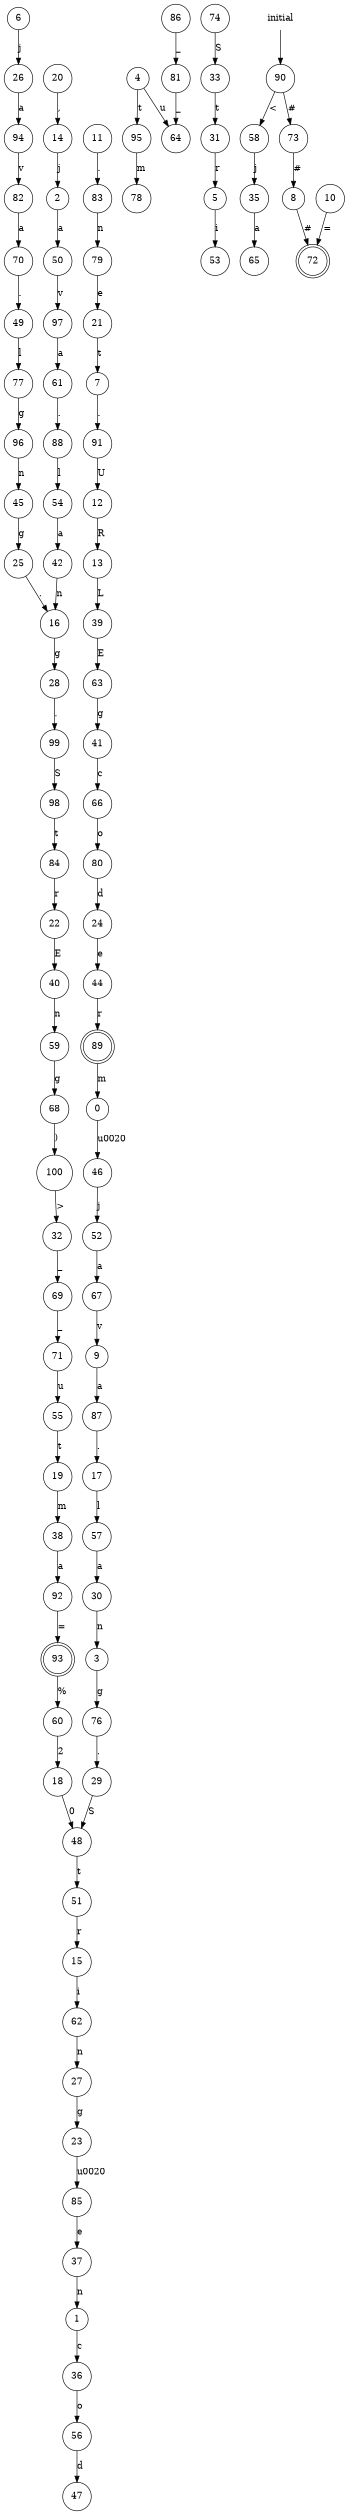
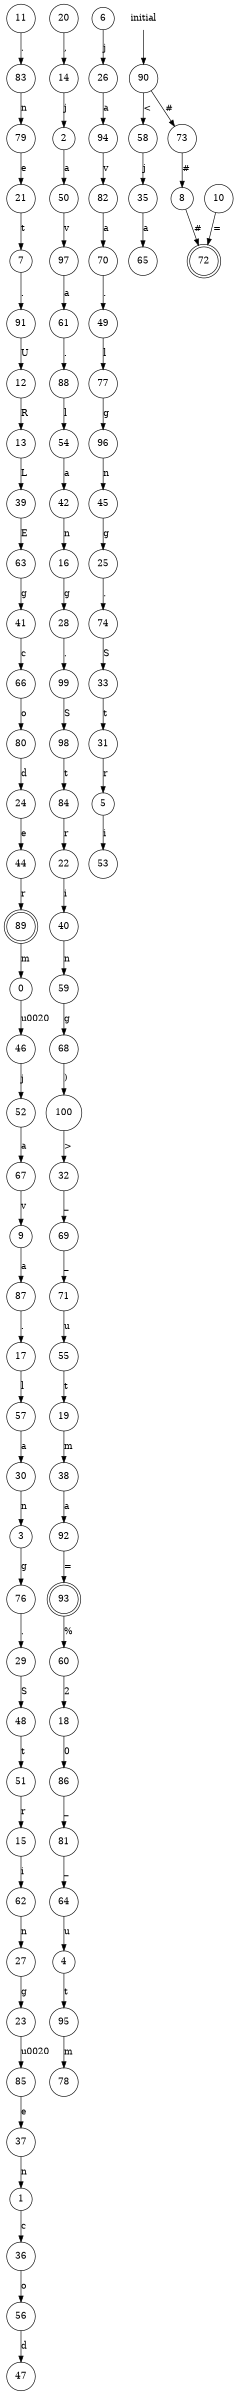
edge "4" -> "64": reversed
edge "25" -> "16": now "25" -> "74"
edge "22" -> "40": label "E" -> "i"
edge "18" -> "48": now "18" -> "86"
